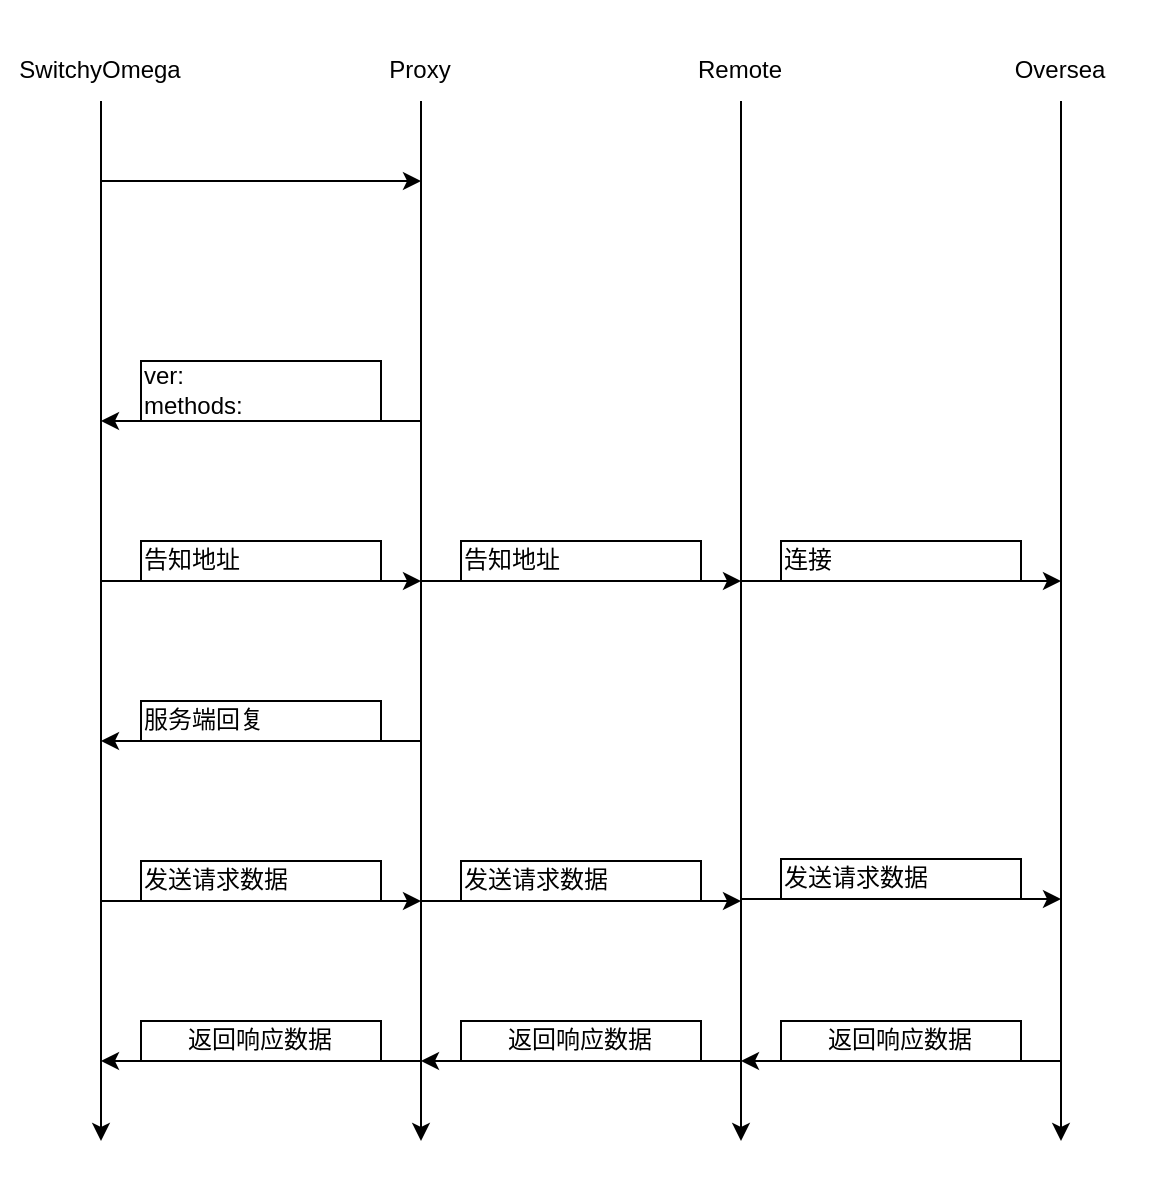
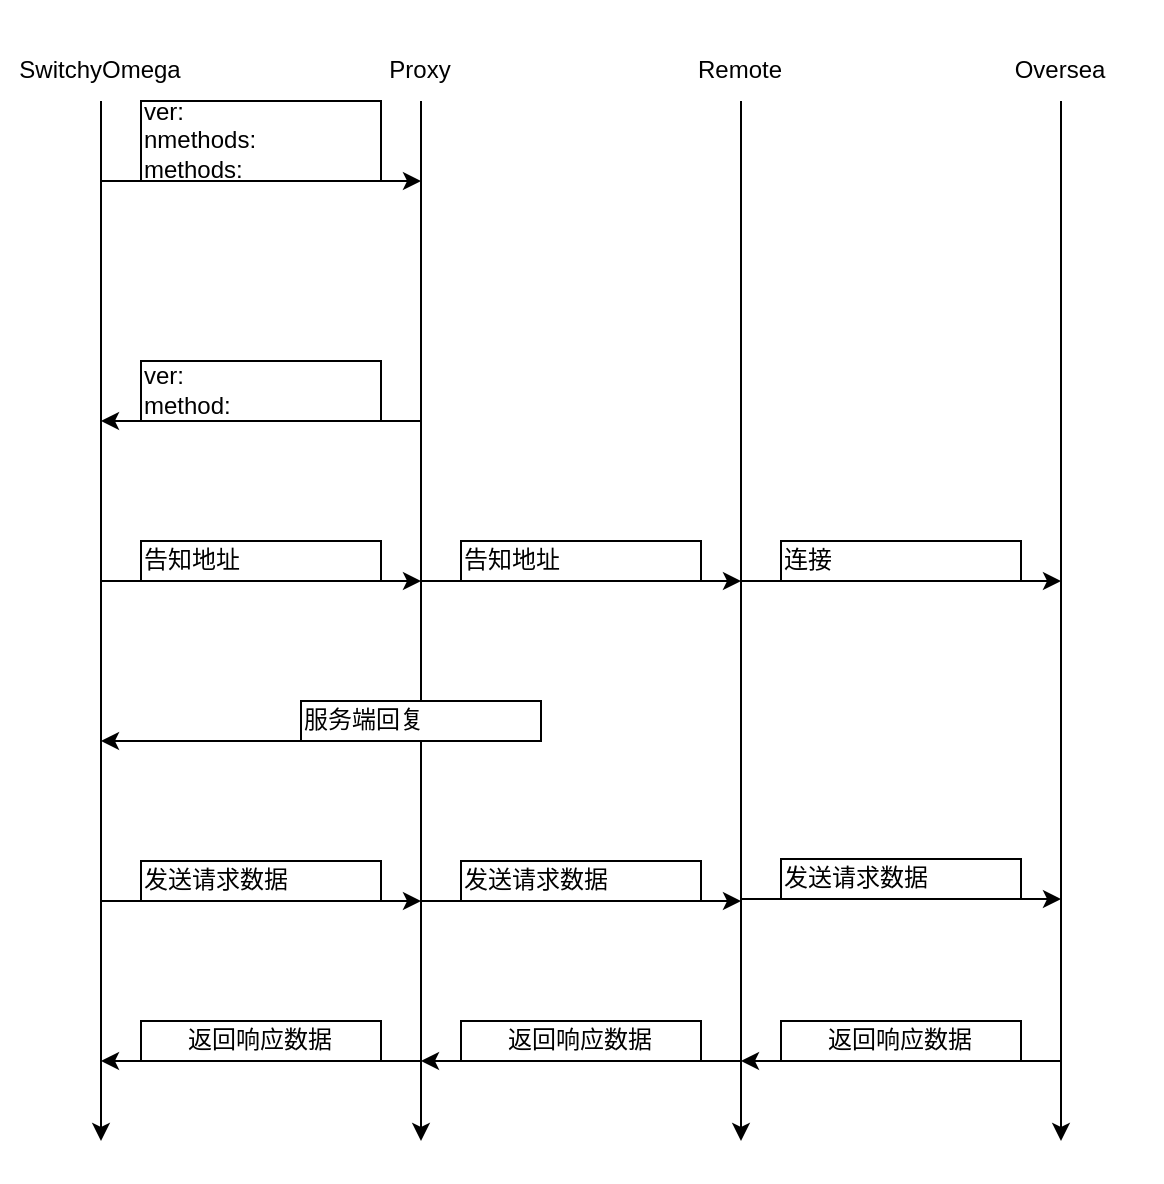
node "ver: nmethods: methods:": added
node "ver: methods:": label "ver: methods:" -> "ver: method:"
node "服务端回复": moved (261, 721) -> (421, 721)
